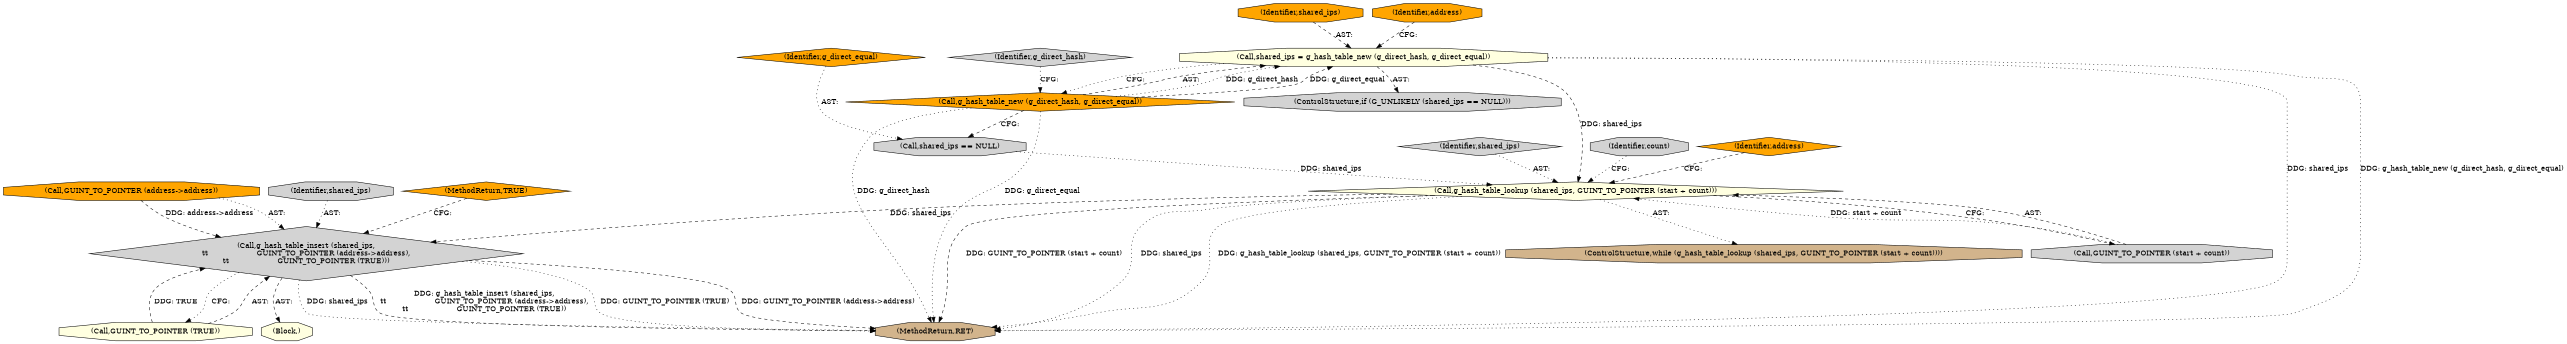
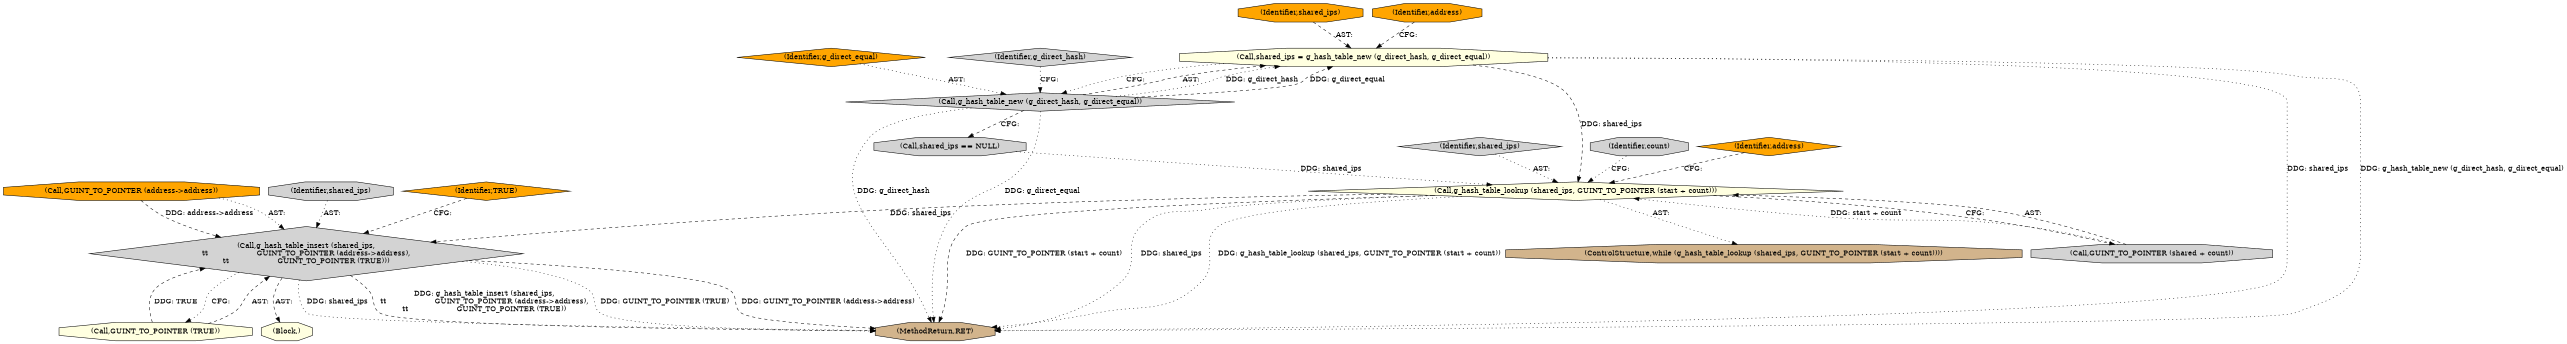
node "(Call,g_hash_table_new (g_direct_hash, g_direct_equal))": fillcolor orange -> lightgrey
node "(ControlStructure,if (G_UNLIKELY (shared_ips == NULL)))": removed
edge "(Identifier,g_direct_equal)" -> "(Call,shared_ips == NULL)": now "(Identifier,g_direct_equal)" -> "(Call,g_hash_table_new (g_direct_hash, g_direct_equal))"
node "(MethodReturn,TRUE)": label "(MethodReturn,TRUE)" -> "(Identifier,TRUE)"
node "(Call,GUINT_TO_POINTER (start + count))": label "(Call,GUINT_TO_POINTER (start + count))" -> "(Call,GUINT_TO_POINTER (shared + count))"
